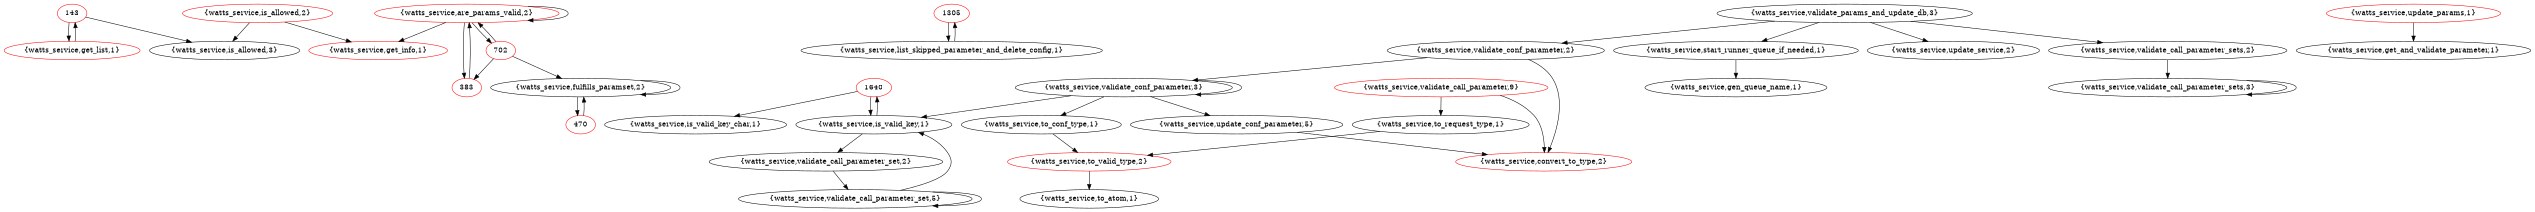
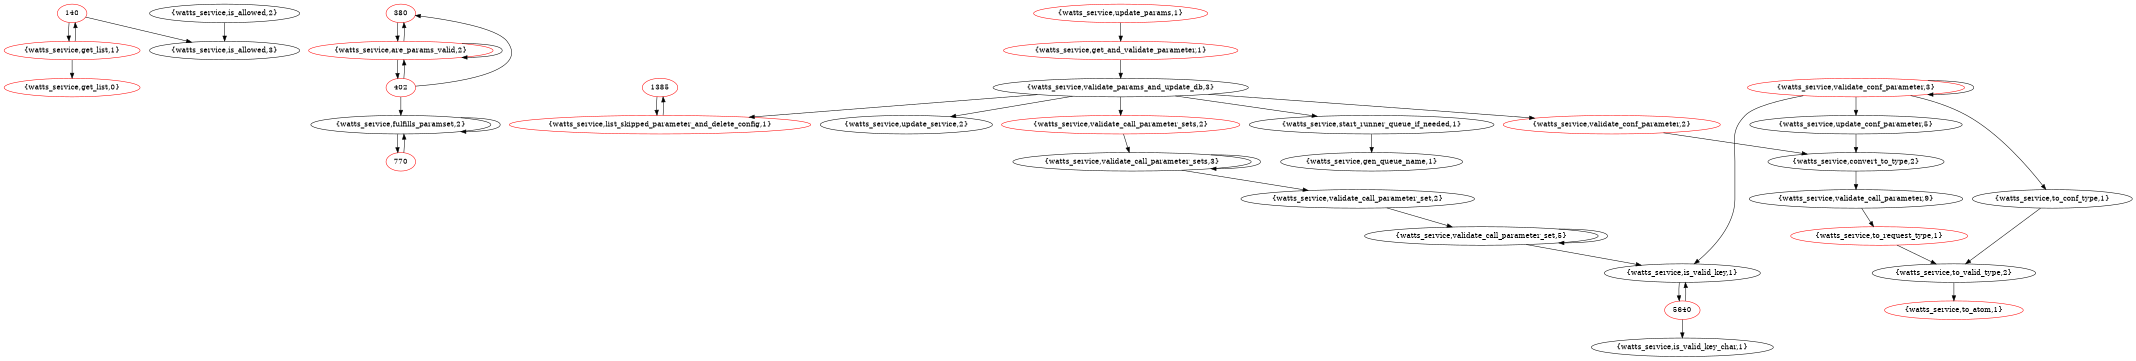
node "143": label "143" -> "140"
node "{watts_service,is_allowed,2}": color red -> black
node "1305": label "1305" -> "1385"
node "{watts_service,get_info,1}": removed
node "702": label "702" -> "402"
node "{watts_service,list_skipped_parameter_and_delete_config,1}": color black -> red
node "{watts_service,validate_conf_parameter,2}": color black -> red
node "{watts_service,validate_call_parameter_sets,2}": color black -> red
node "{watts_service,get_and_validate_parameter,1}": color black -> red
edge "{watts_service,get_and_validate_parameter,1}" -> "{watts_service,validate_params_and_update_db,3}": added
edge "{watts_service,validate_conf_parameter,2}" -> "{watts_service,validate_conf_parameter,3}": removed
node "{watts_service,get_list,0}": added
node "383": label "383" -> "380"
node "1640": label "1640" -> "5640"
node "{watts_service,validate_conf_parameter,3}": color black -> red
node "{watts_service,validate_call_parameter,9}": color red -> black
edge "{watts_service,validate_params_and_update_db,3}" -> "{watts_service,list_skipped_parameter_and_delete_config,1}": added
edge "{watts_service,validate_call_parameter,9}" -> "{watts_service,convert_to_type,2}": reversed
node "470": label "470" -> "770"
node "{watts_service,to_request_type,1}": color black -> red
edge "{watts_service,is_valid_key,1}" -> "{watts_service,validate_call_parameter_set,2}": now "{watts_service,validate_call_parameter_sets,3}" -> "{watts_service,validate_call_parameter_set,2}"
node "{watts_service,to_valid_type,2}": color red -> black
node "{watts_service,convert_to_type,2}": color red -> black
node "{watts_service,to_atom,1}": color black -> red
